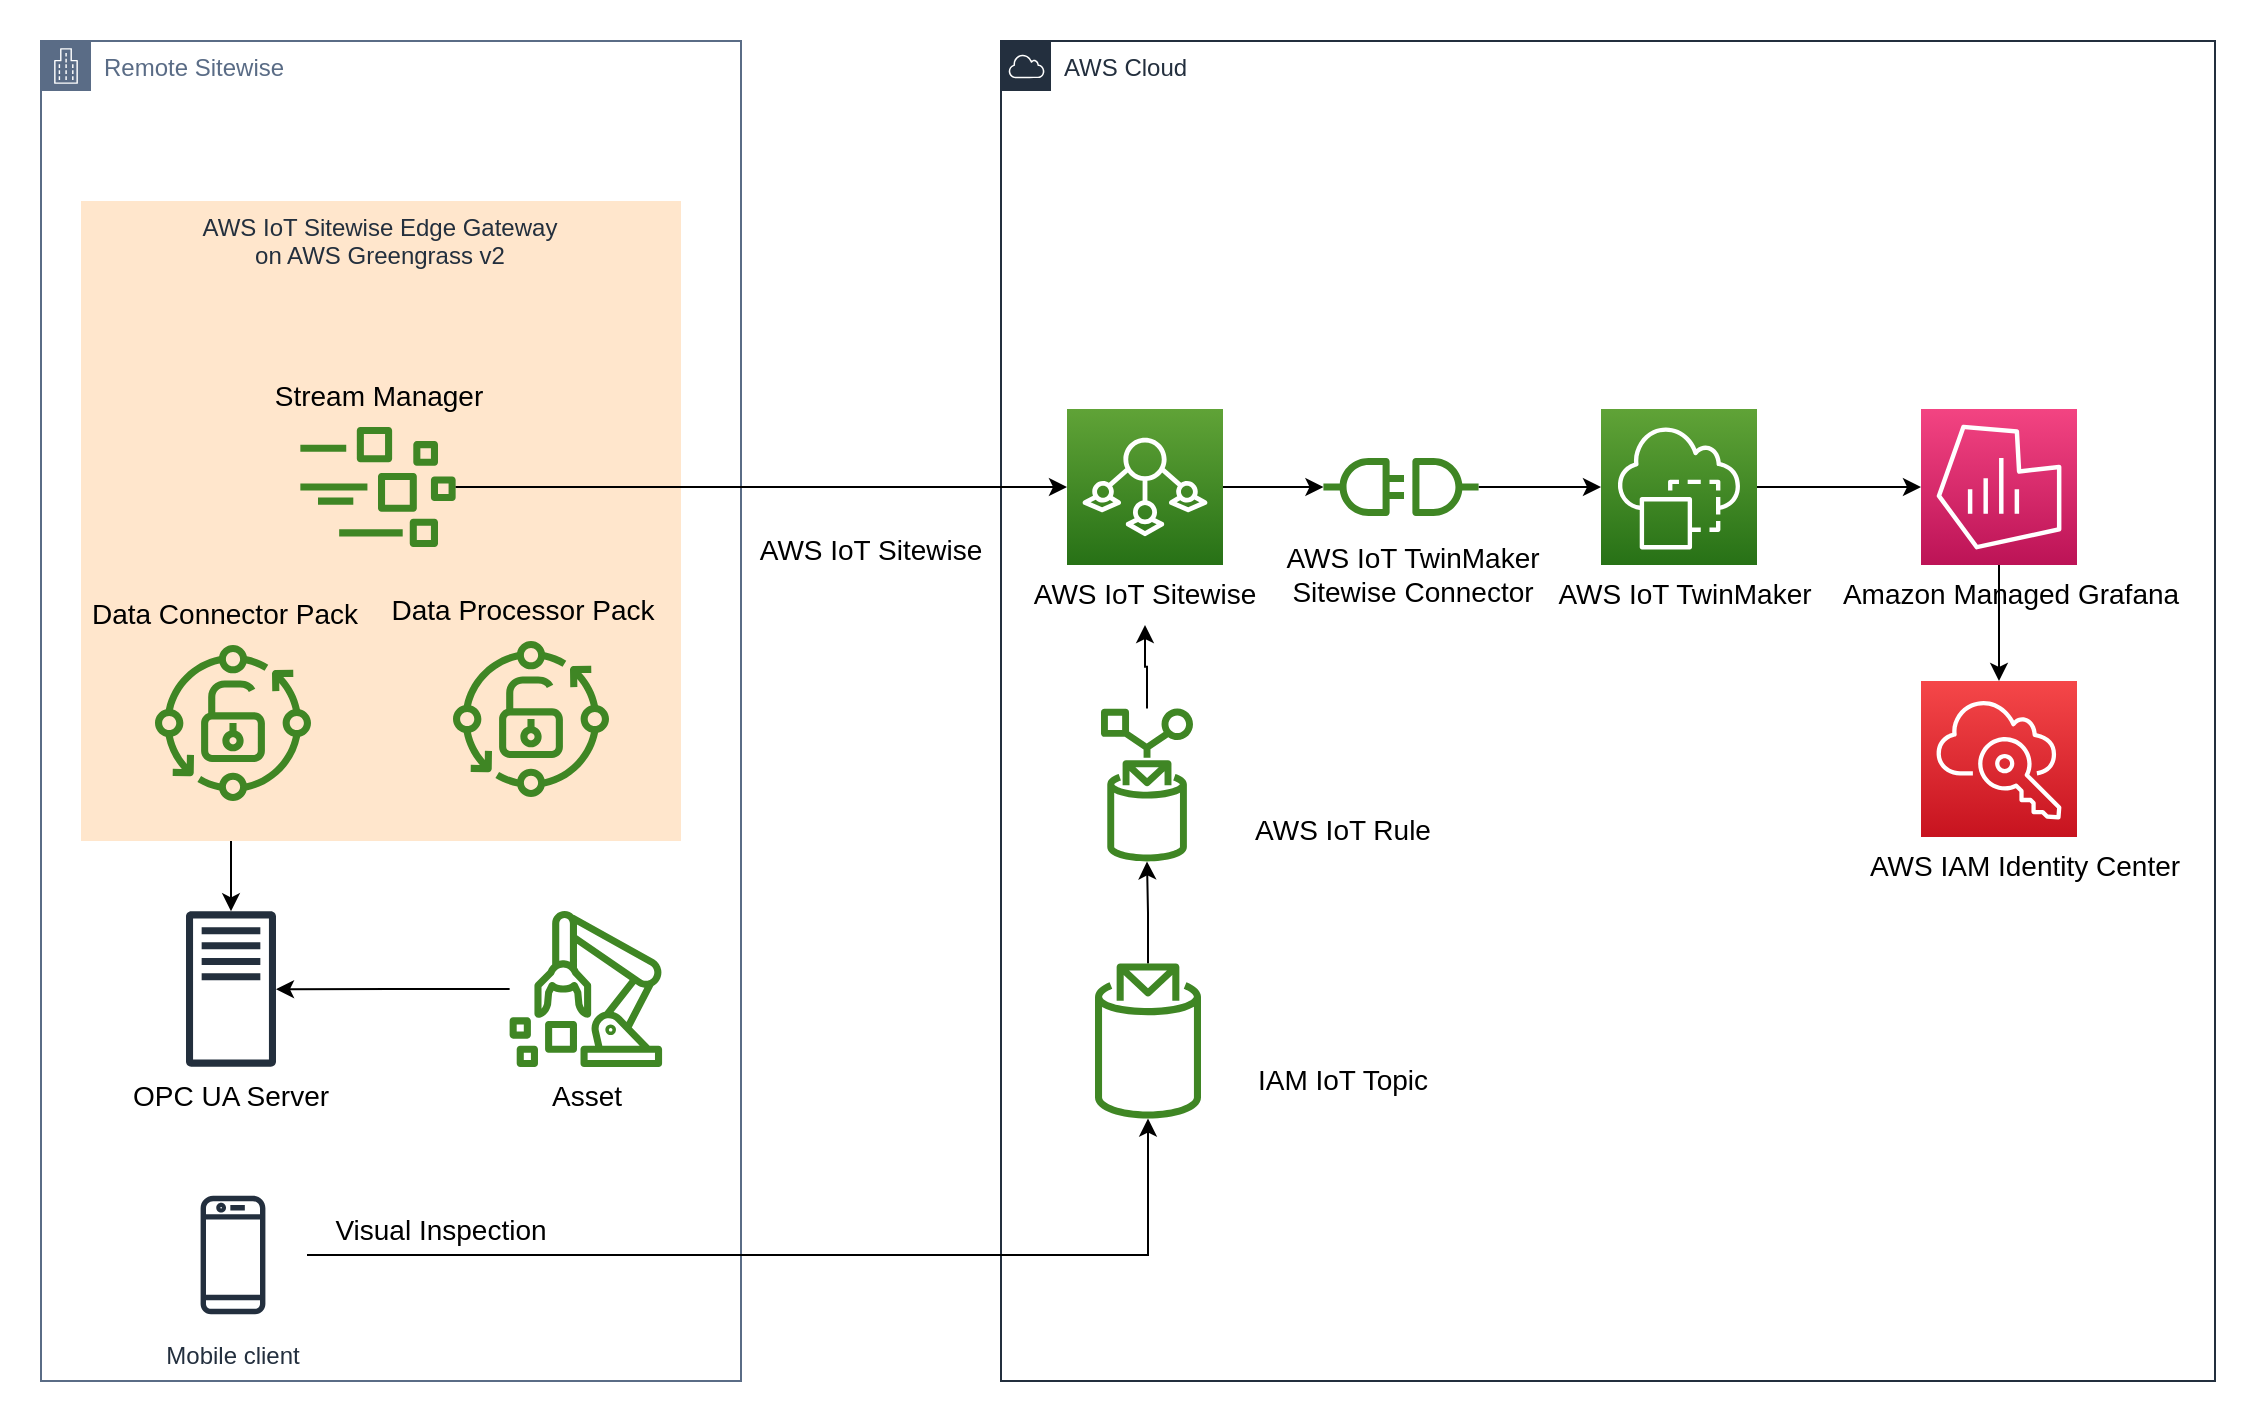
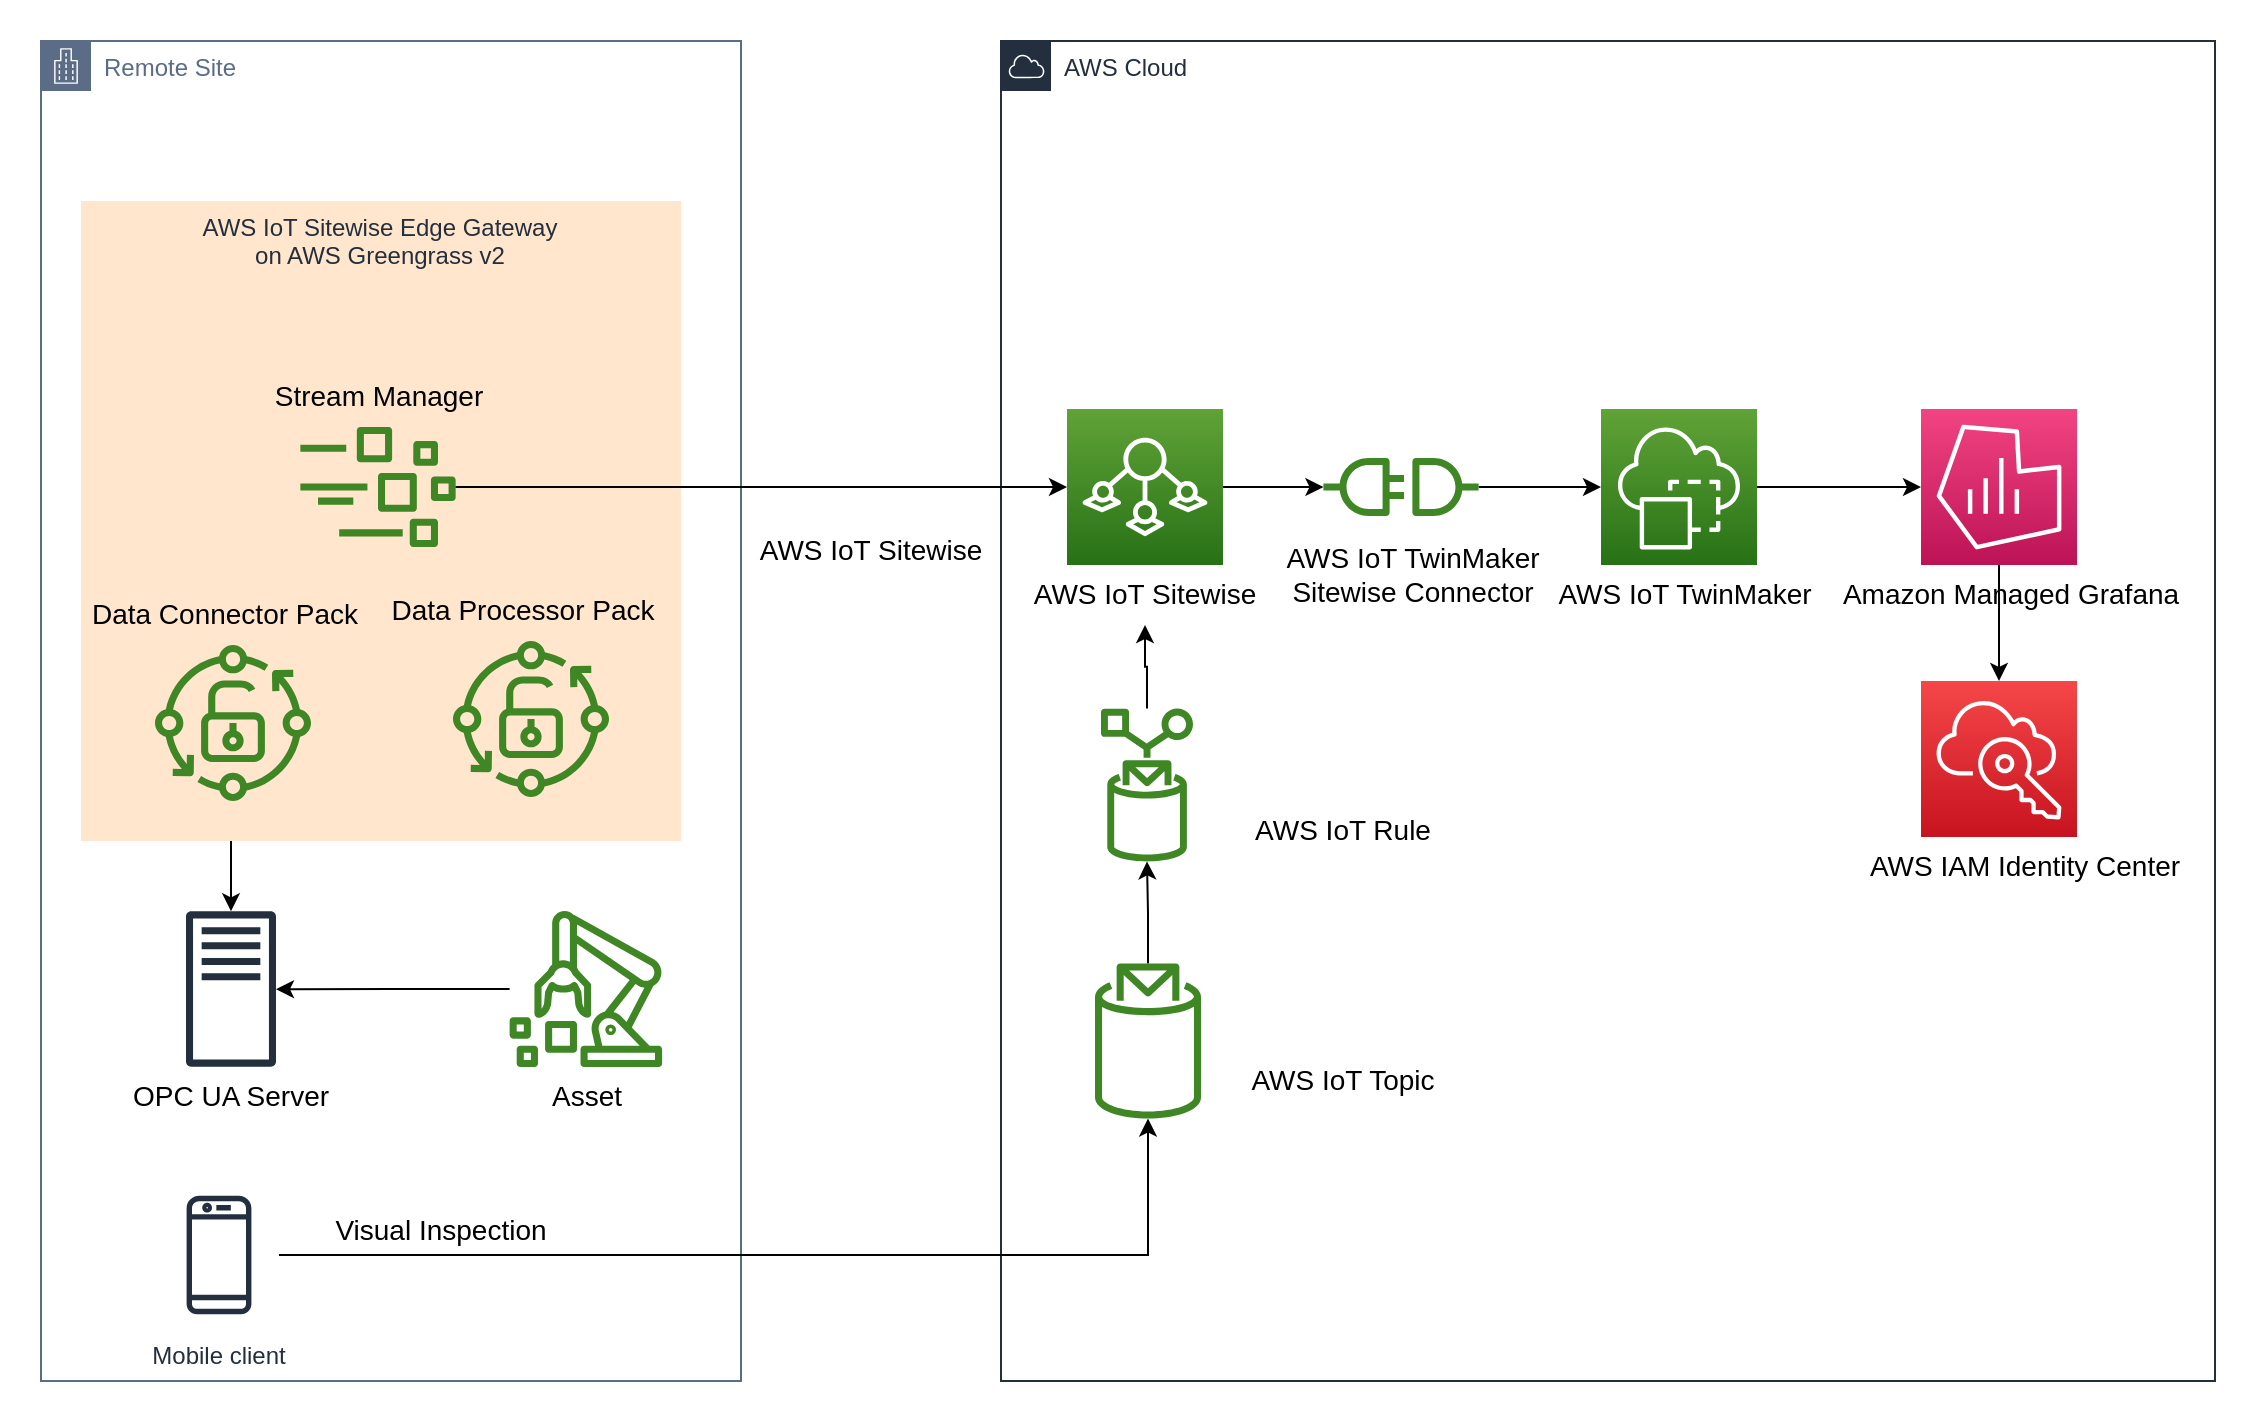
node "Remote Sitewise": label "Remote Sitewise" -> "Remote Site"
node "IAM IoT Topic": label "IAM IoT Topic" -> "AWS IoT Topic"
node "Mobile client": size 148x148 -> 120x148
